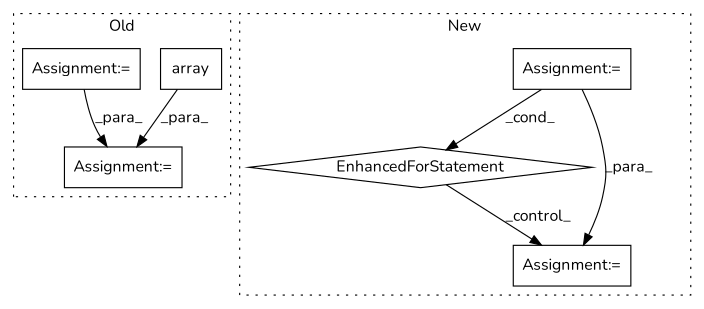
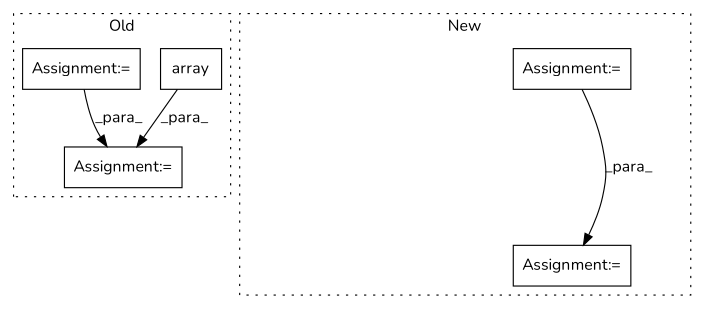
node "EnhancedForStatement": removed
